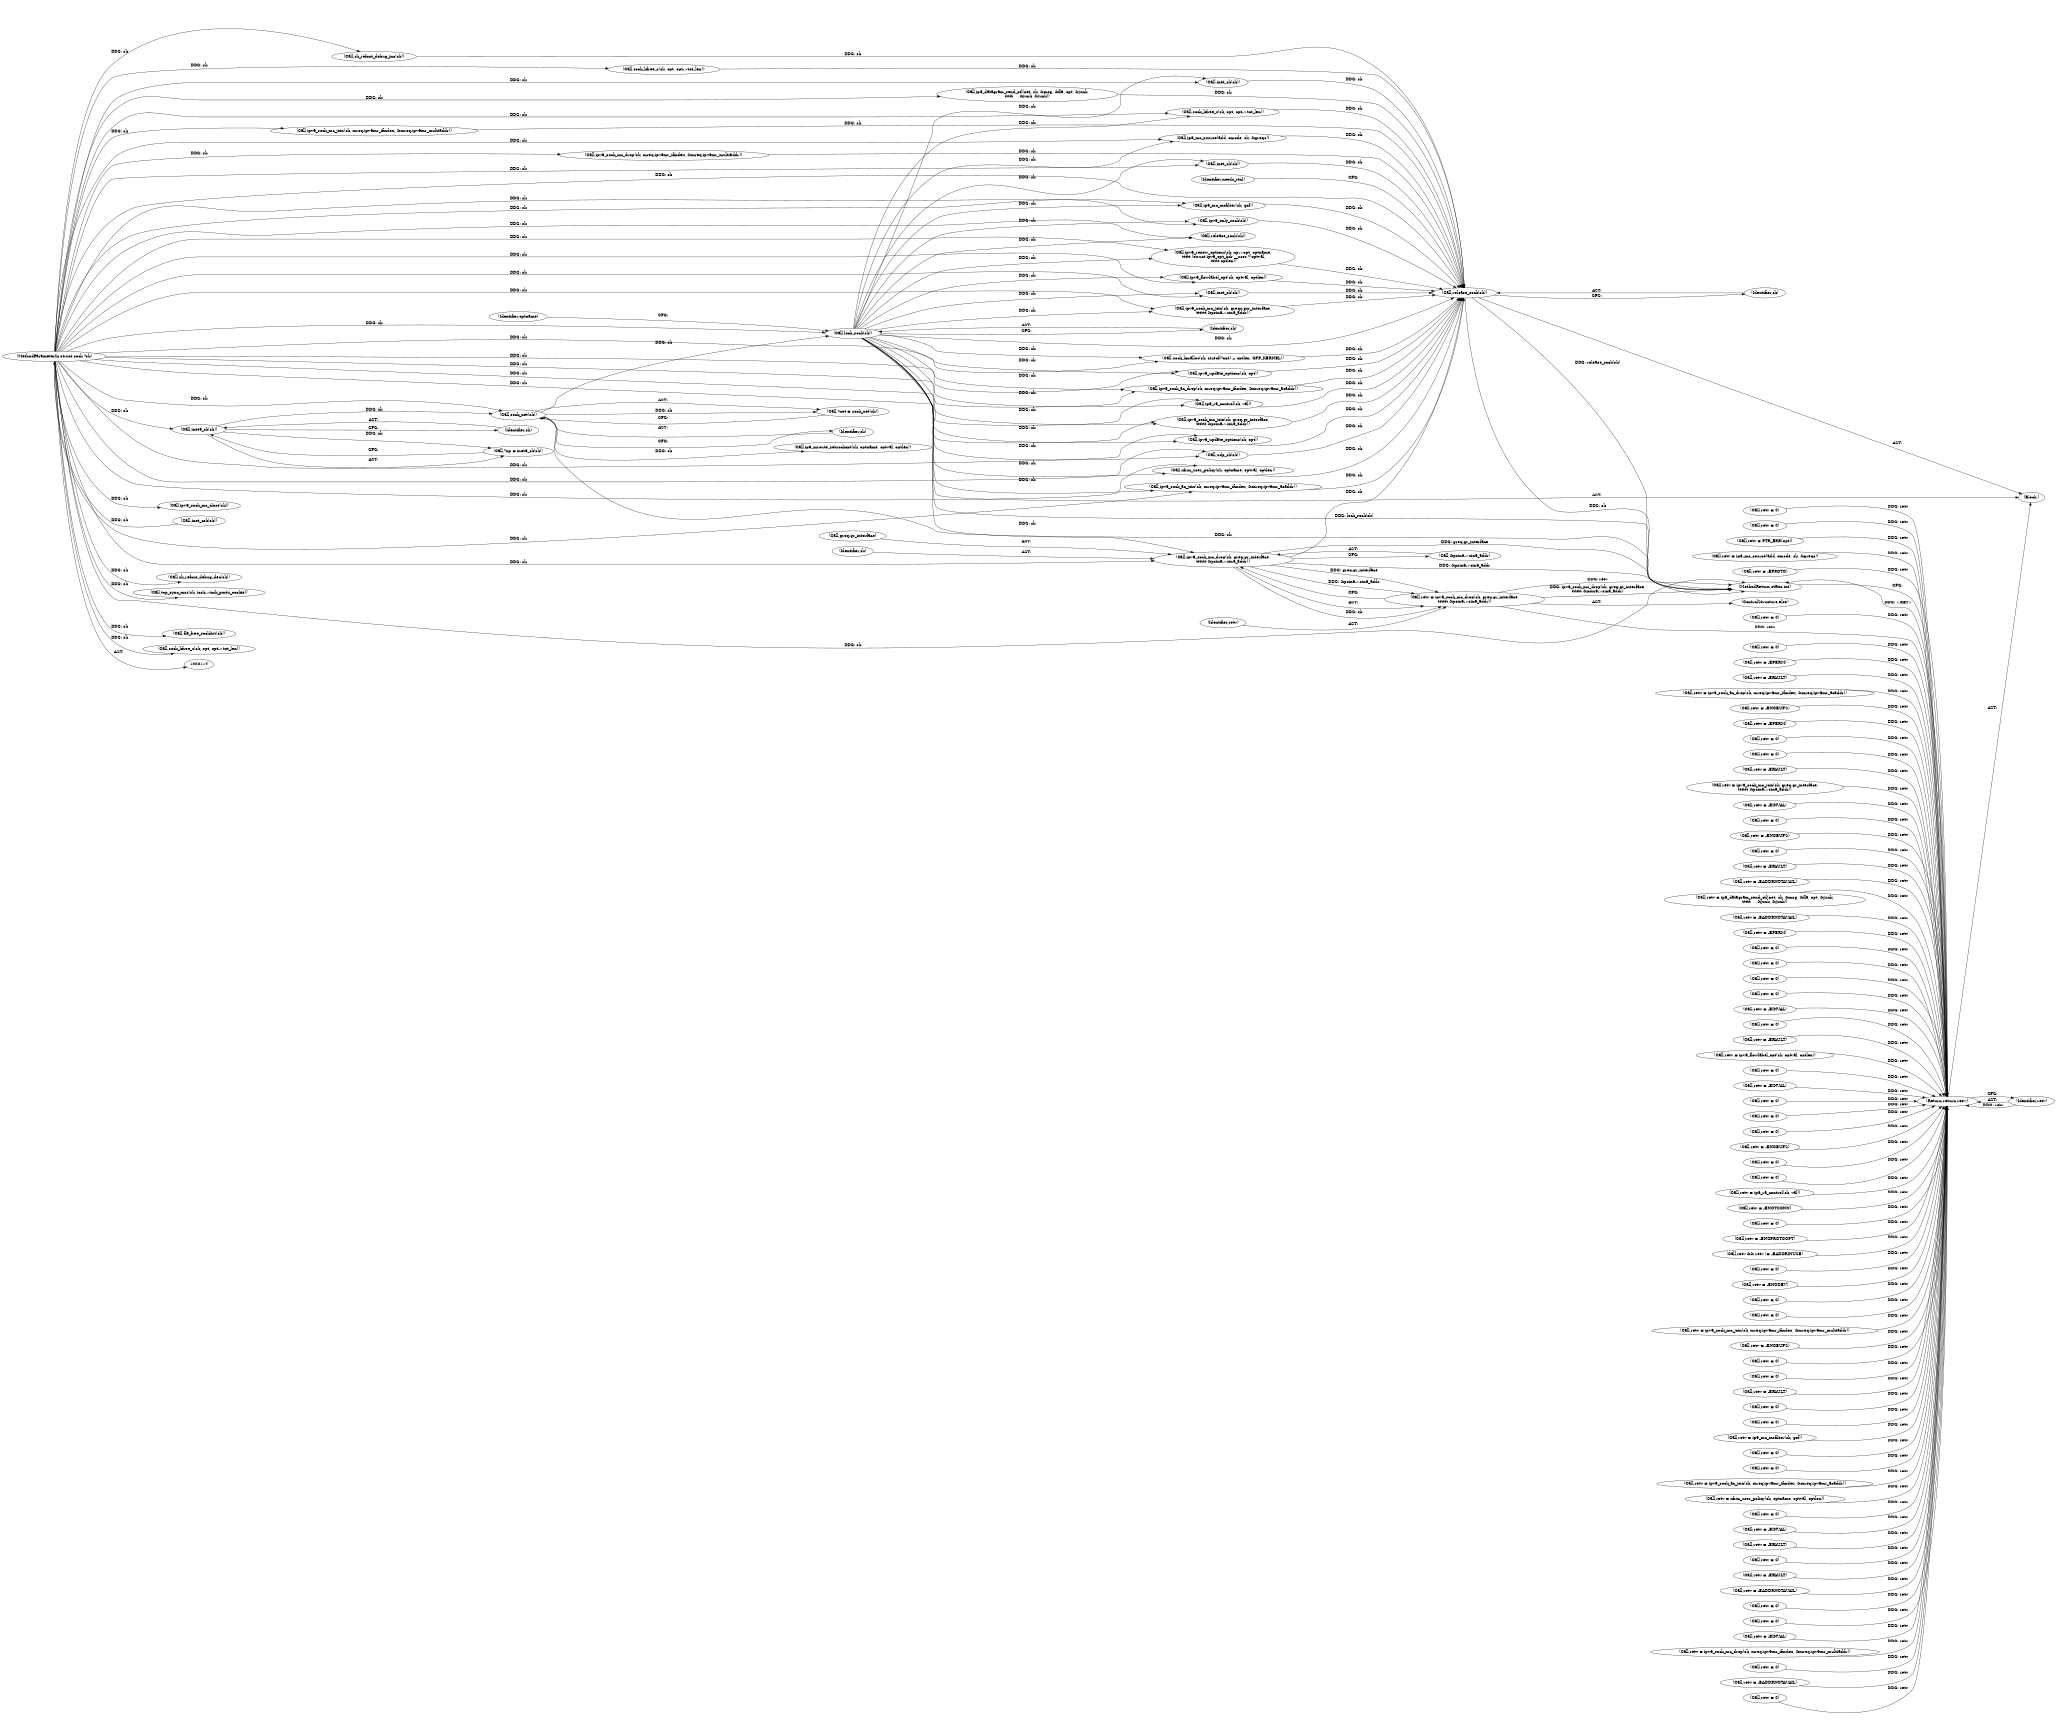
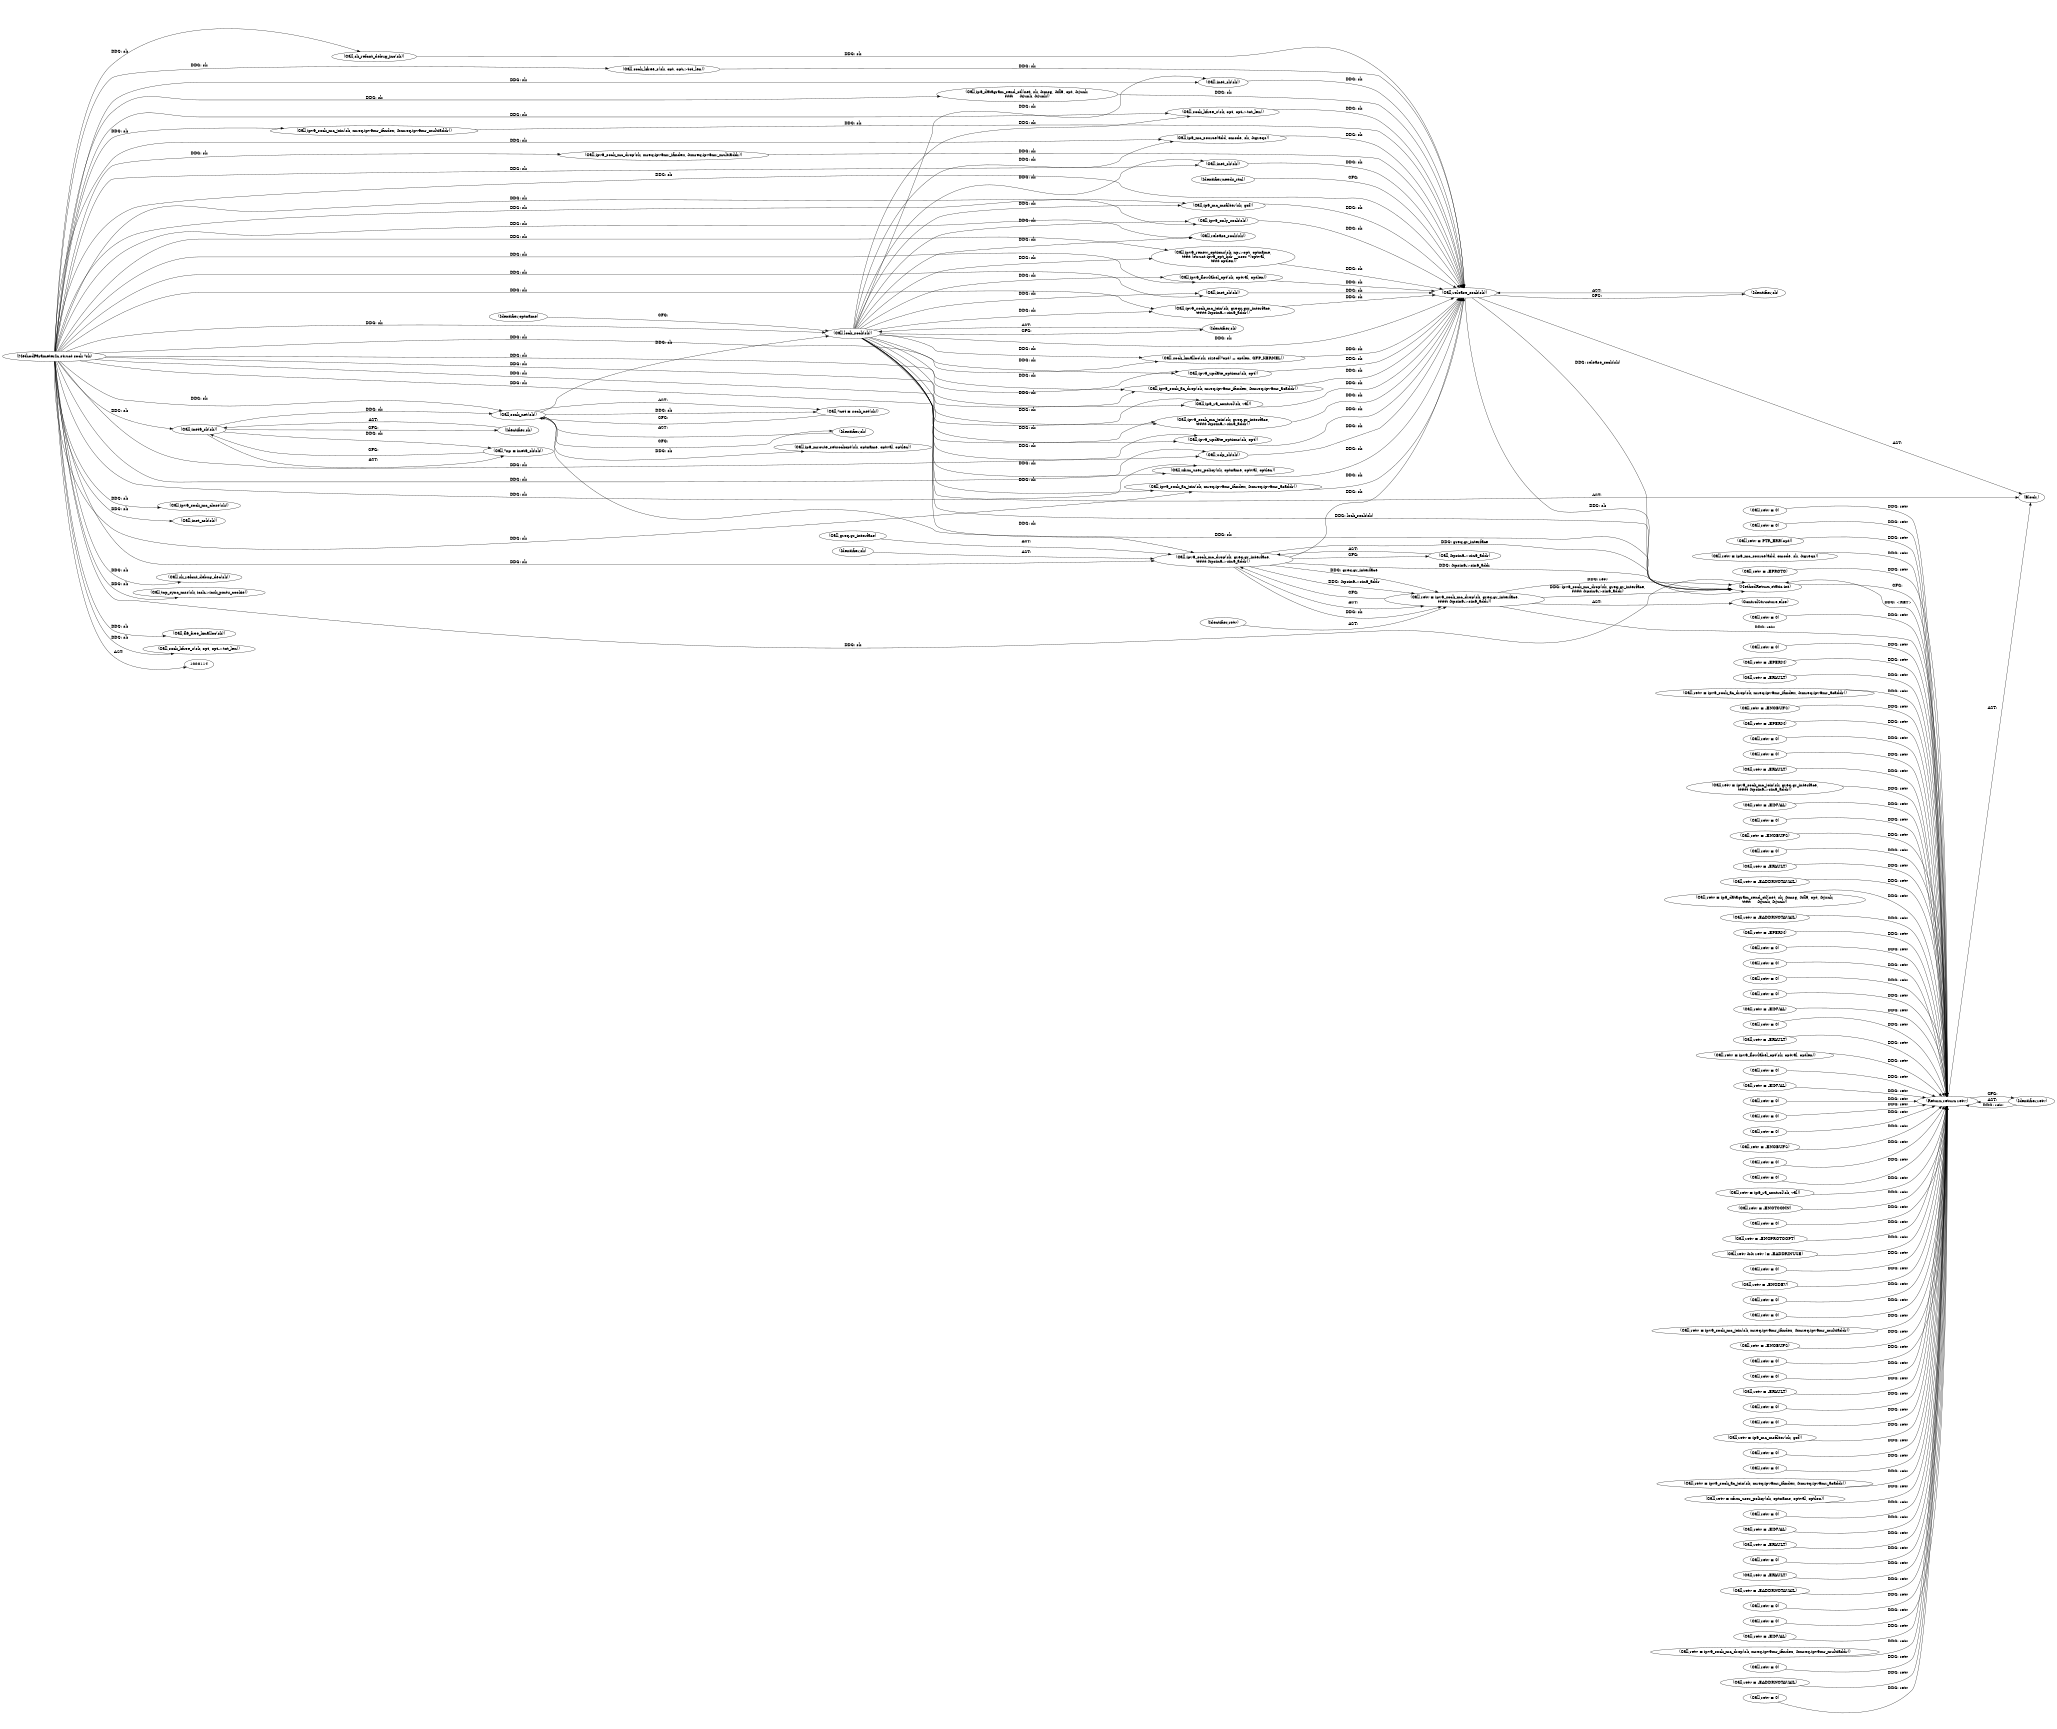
edge "(Call,inet_csk(sk))" -> "(MethodParameterIn,struct sock *sk)": reversed
node "(Call,fl6_free_socklist(sk))": label "(Call,fl6_free_socklist(sk))" -> "(Call,fl6_free_kmalloc(sk))"
